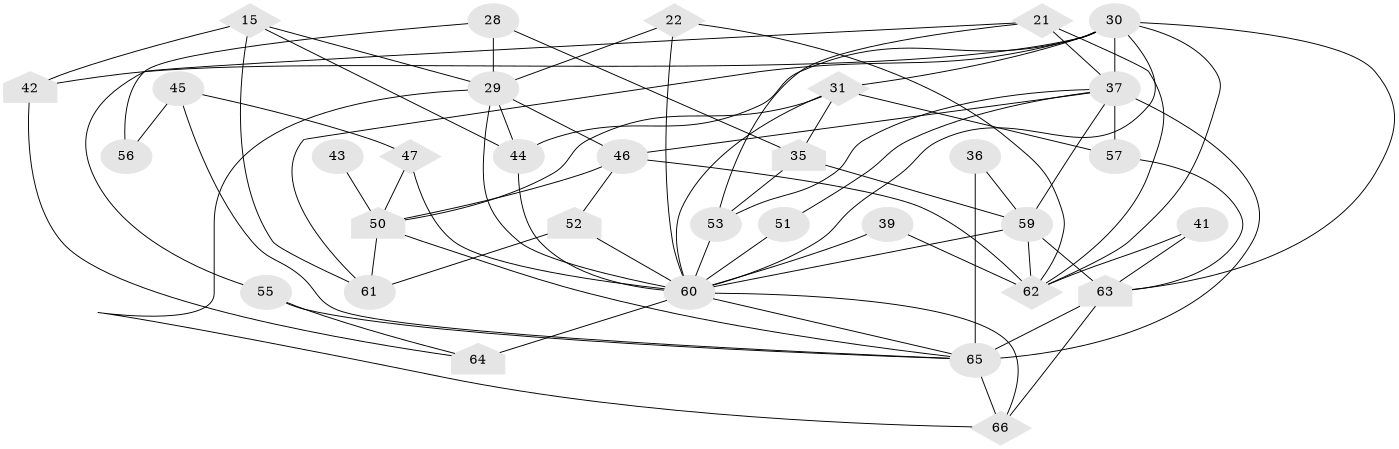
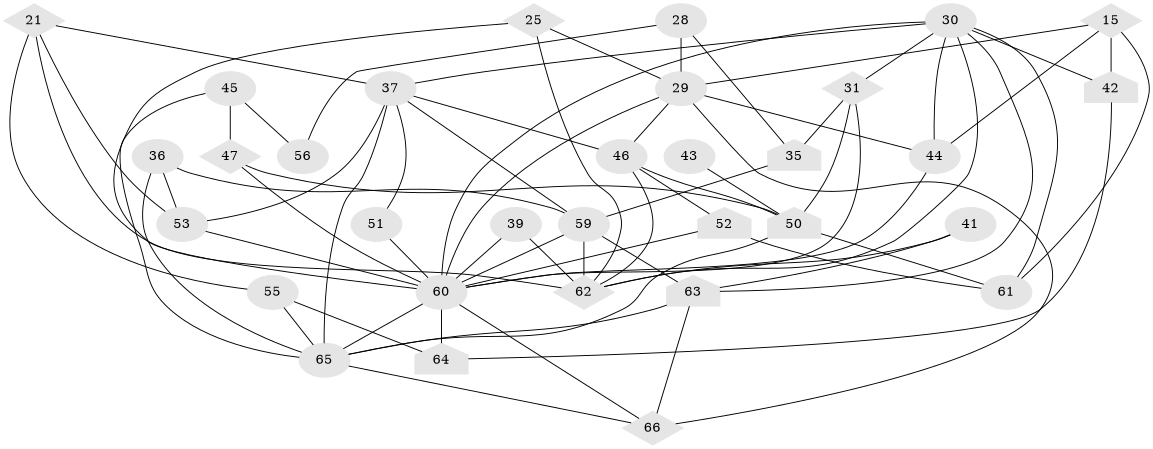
node "22": label "22" -> "25"
node "57": removed
edge "35" -- "53": now "36" -- "53"
